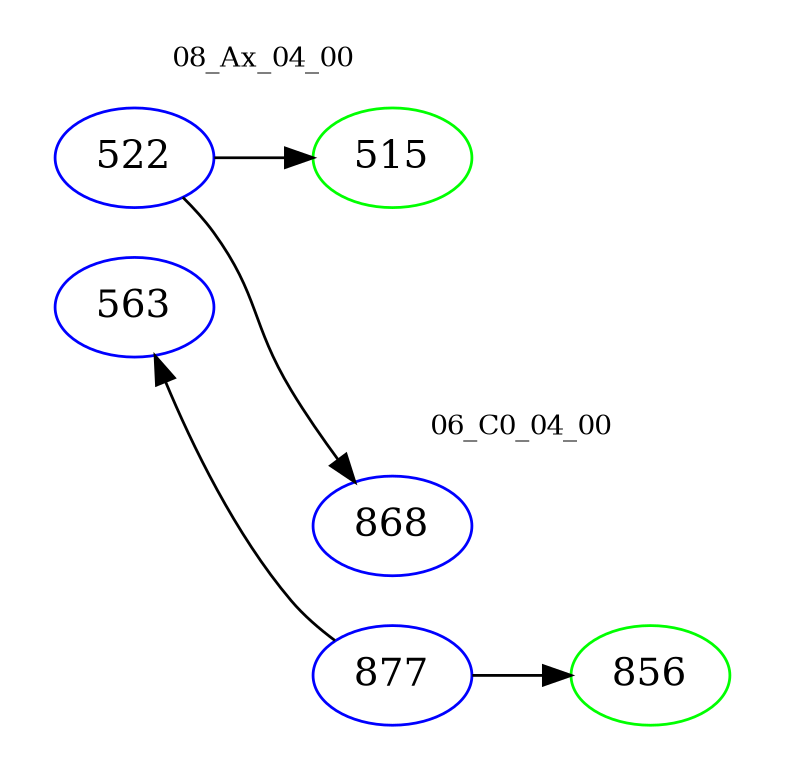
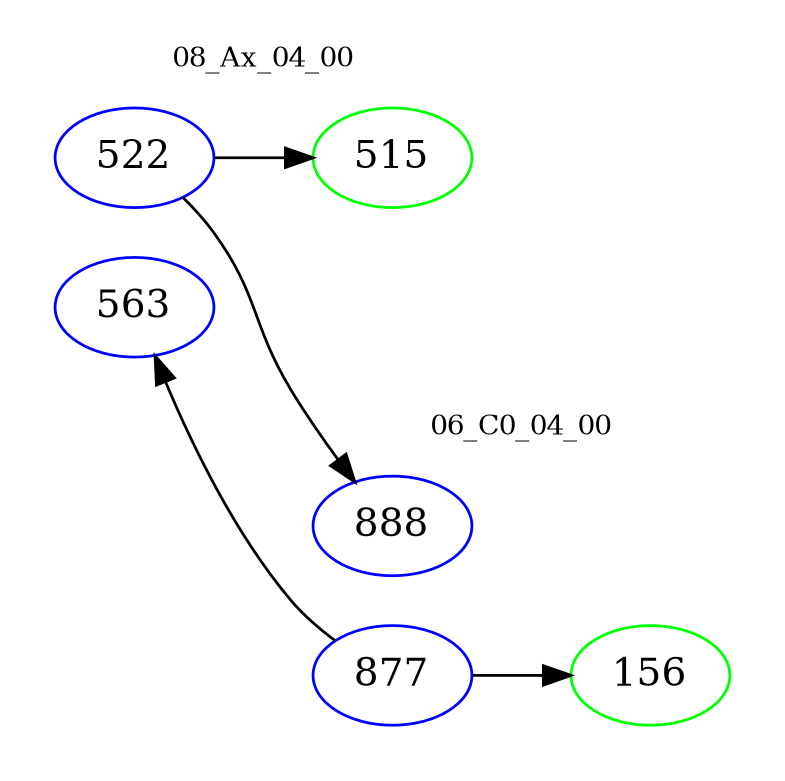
node "868": label "868" -> "888"
node "856": label "856" -> "156"
